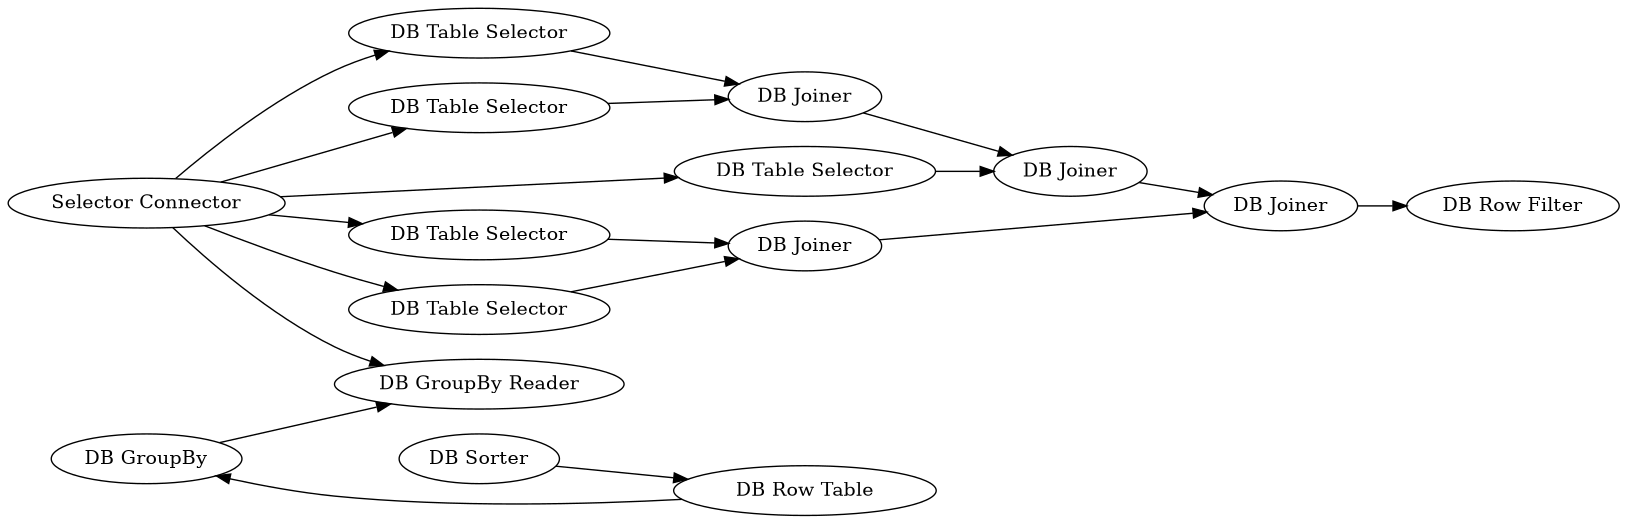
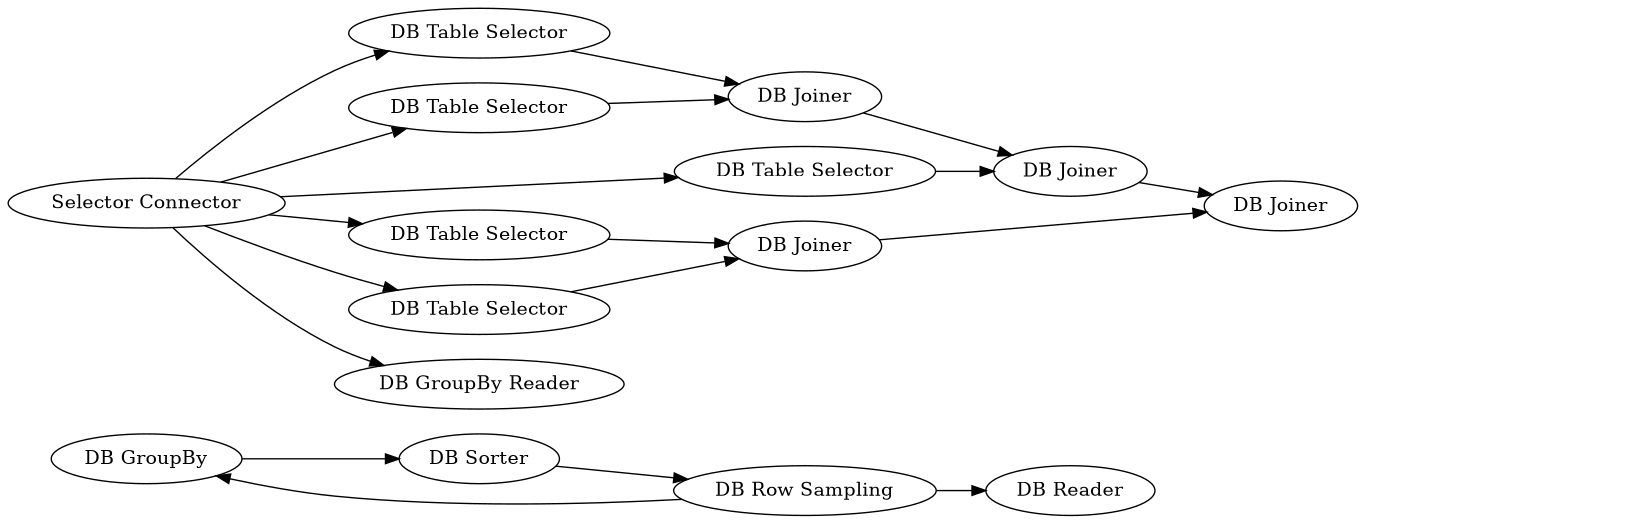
node "DB Row Filter": removed
edge "DB GroupBy" -> "DB GroupBy Reader": now "DB GroupBy" -> "DB Sorter"
node "DB Row Table": label "DB Row Table" -> "DB Row Sampling"
node "DB Reader": added
